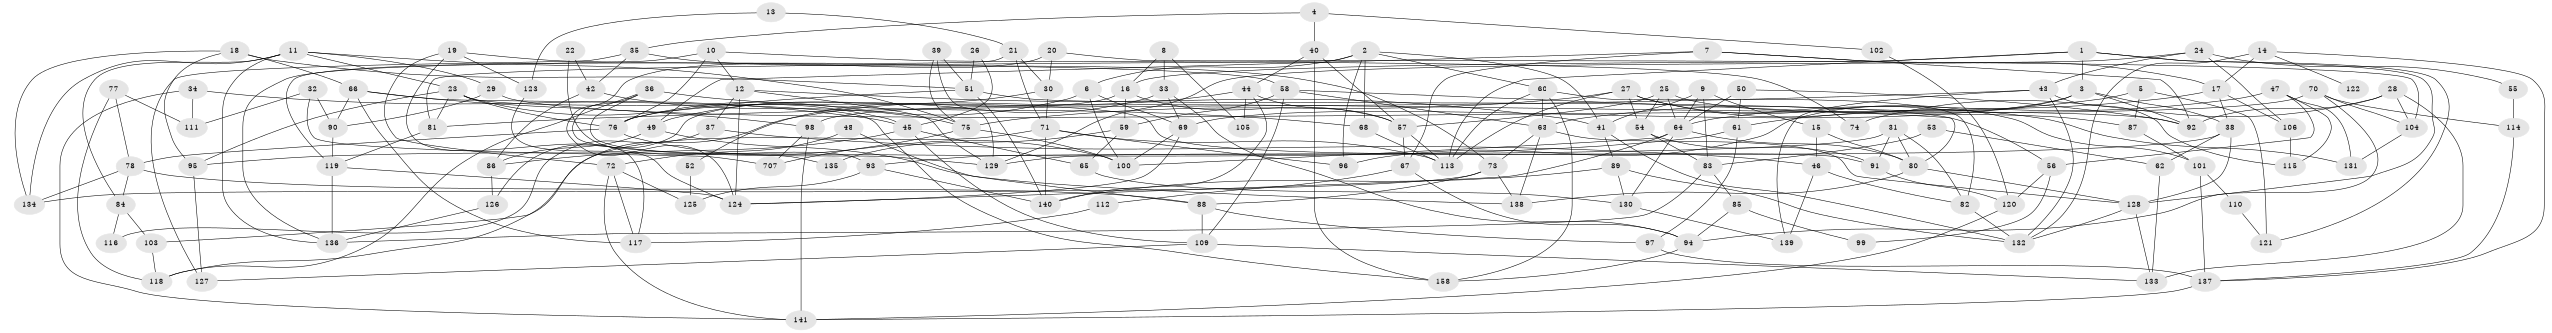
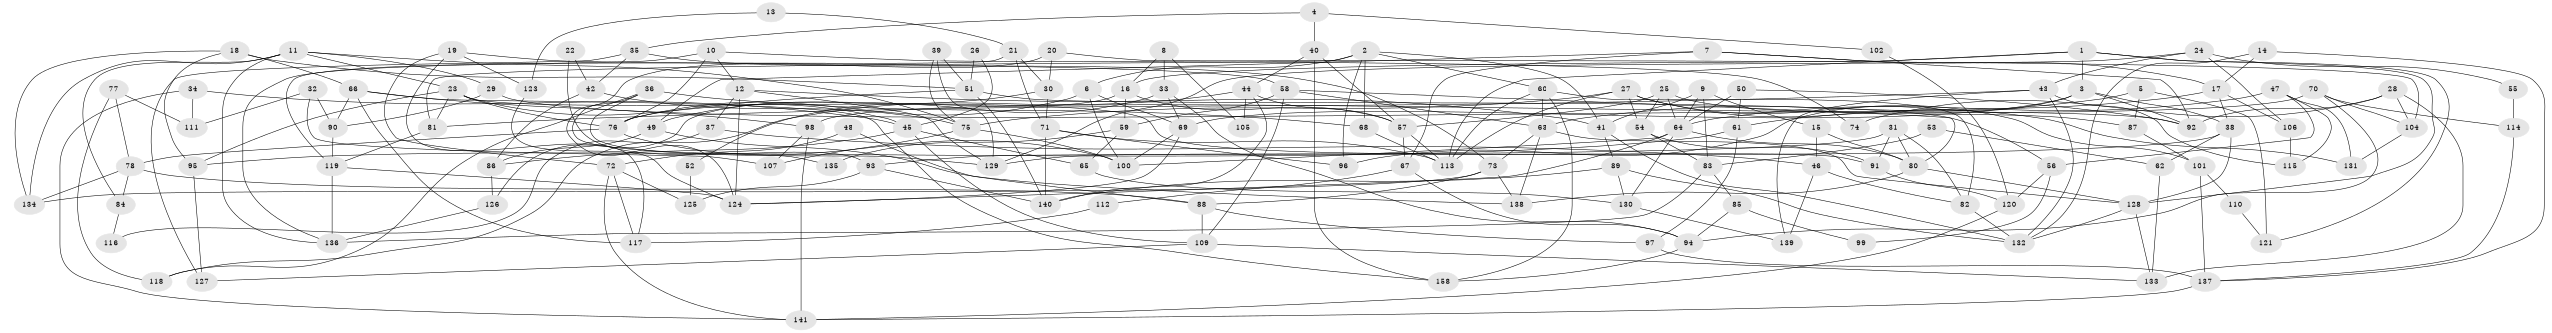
node "122": removed
node "707": label "707" -> "107"
node "103": removed
